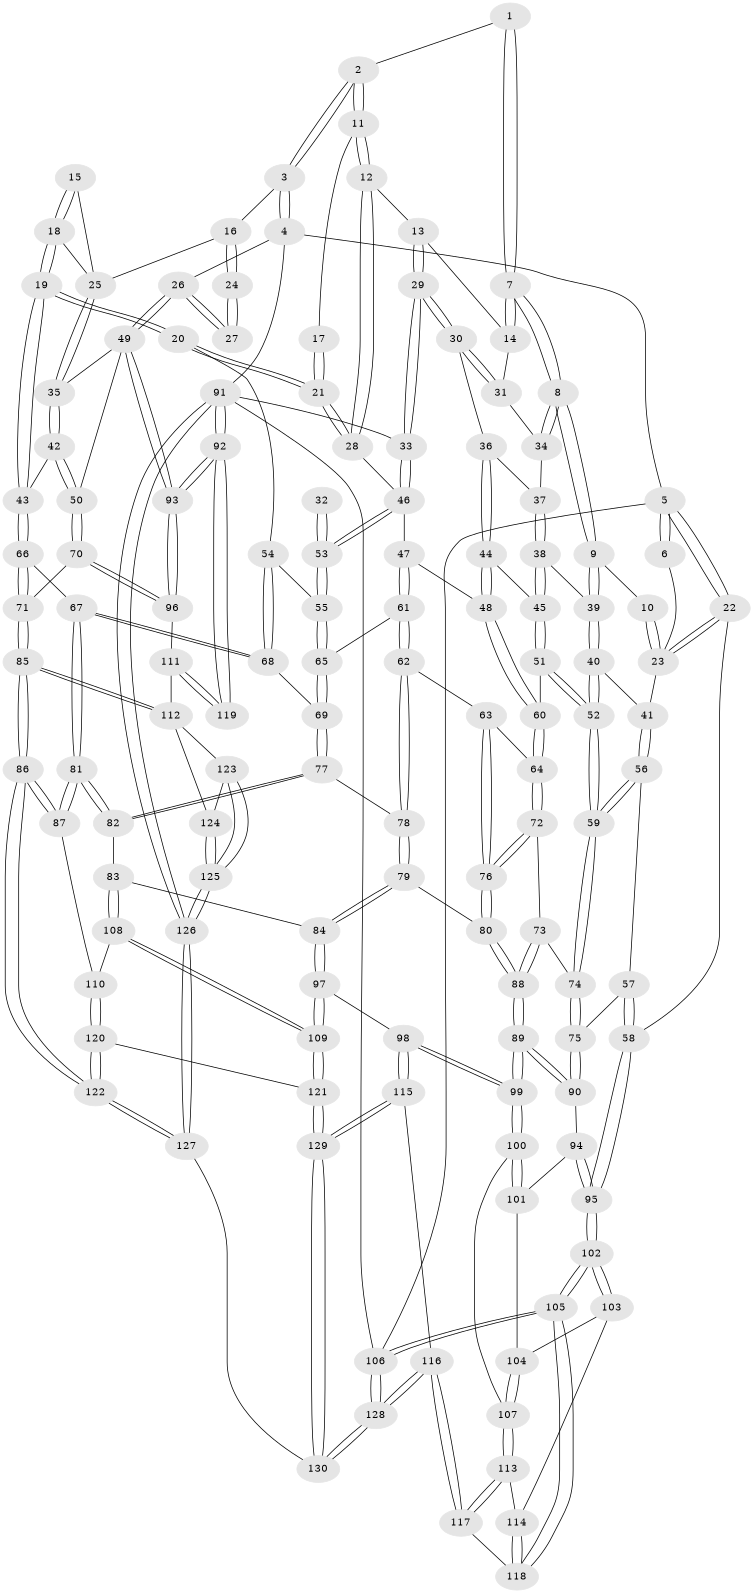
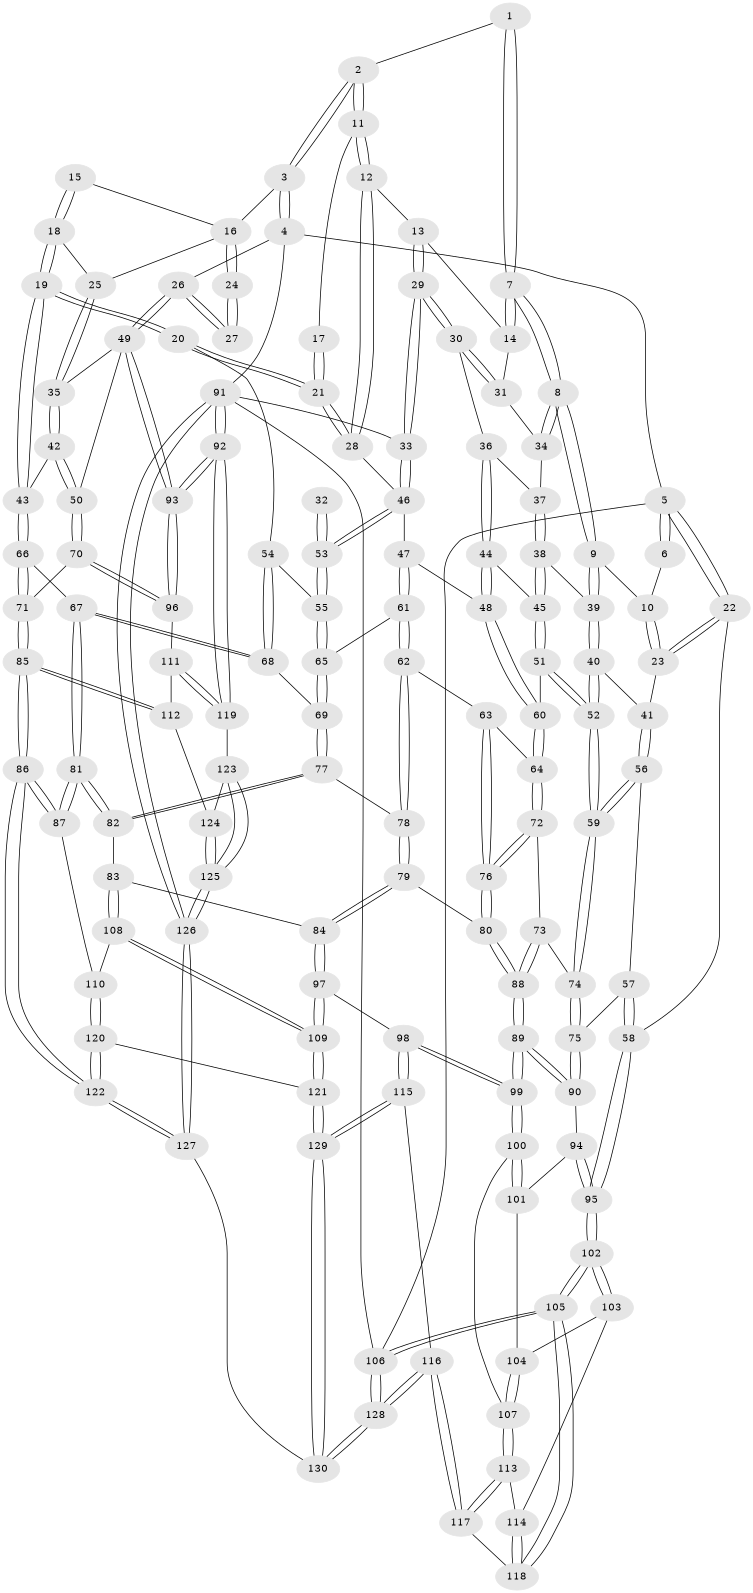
edge "15" -- "25": now "15" -- "16"
edge "6" -- "23": now "6" -- "10"
edge "112" -- "123": now "119" -- "123"
